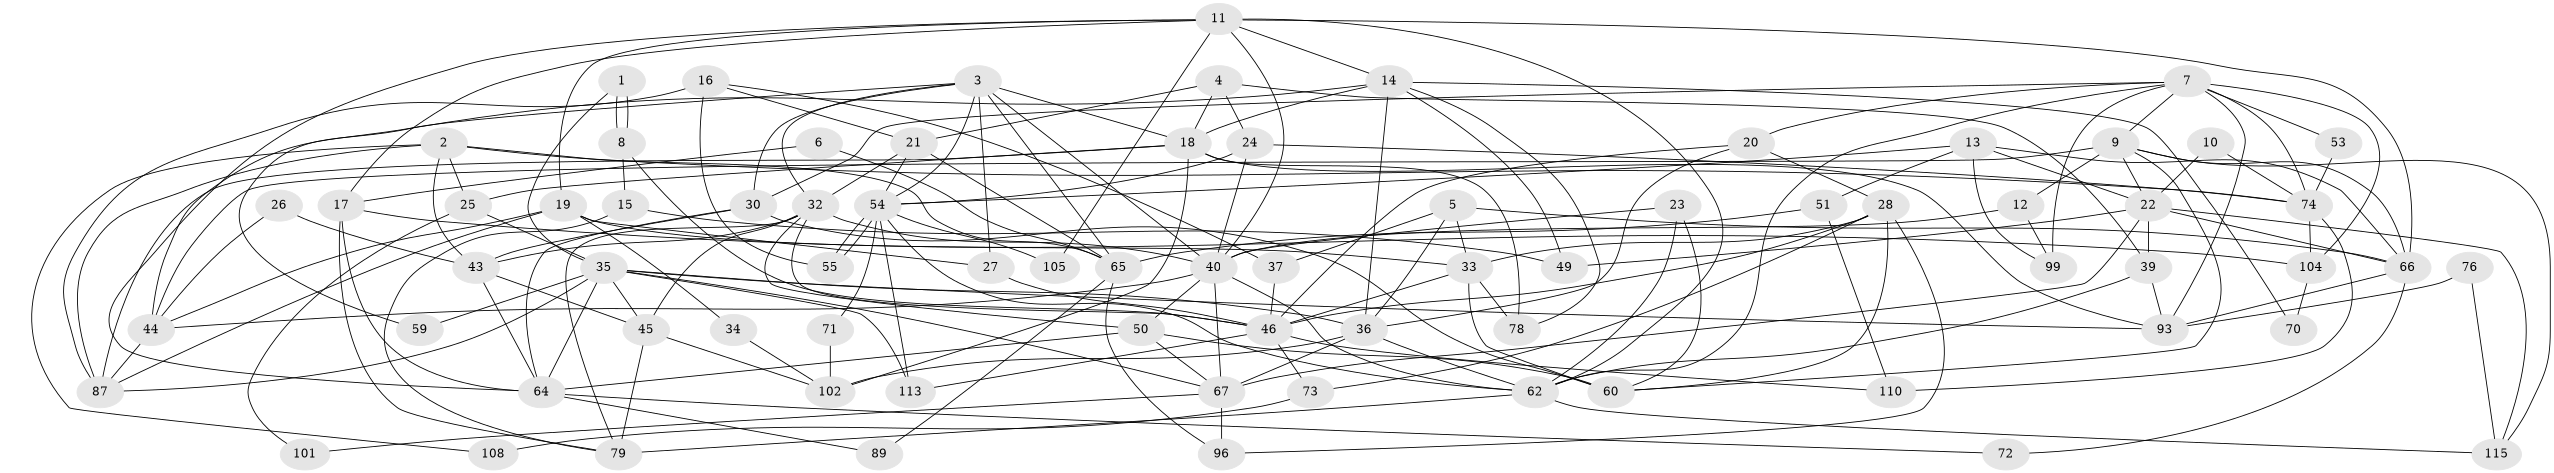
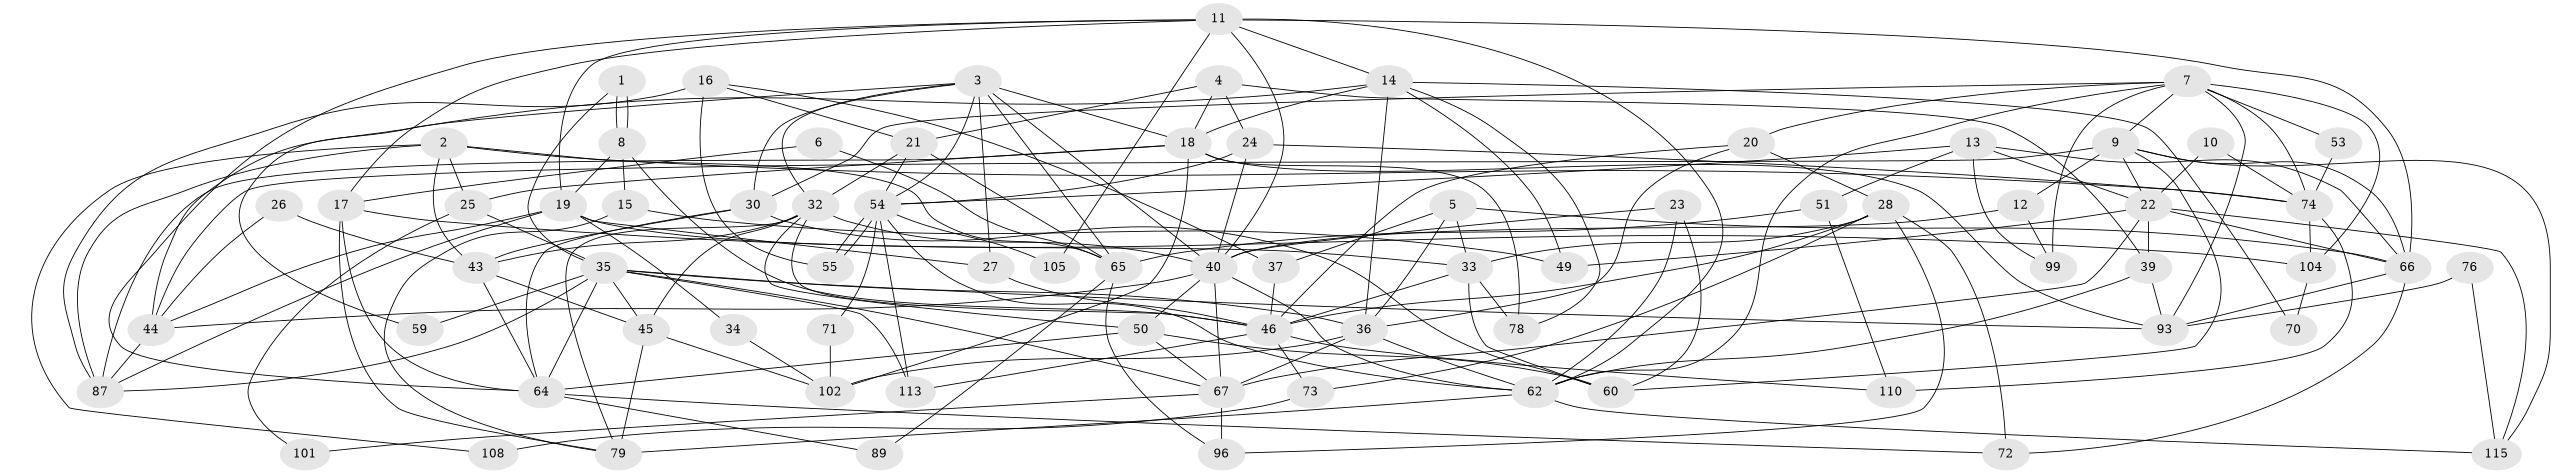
edge "8" -- "19": added
edge "28" -- "60": now "28" -- "72"
